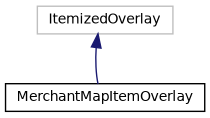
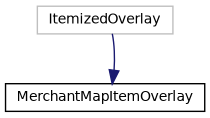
edge "MerchantMapItemOverlay" -> "ItemizedOverlay": reversed
